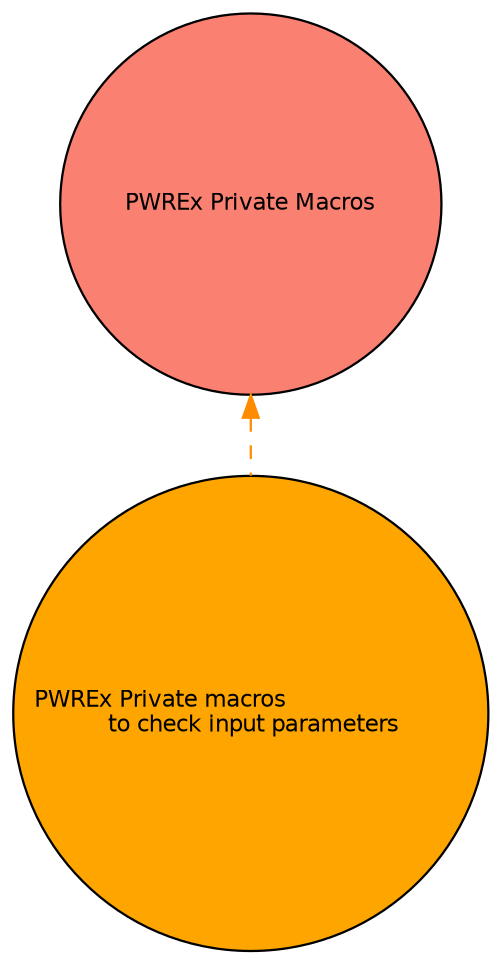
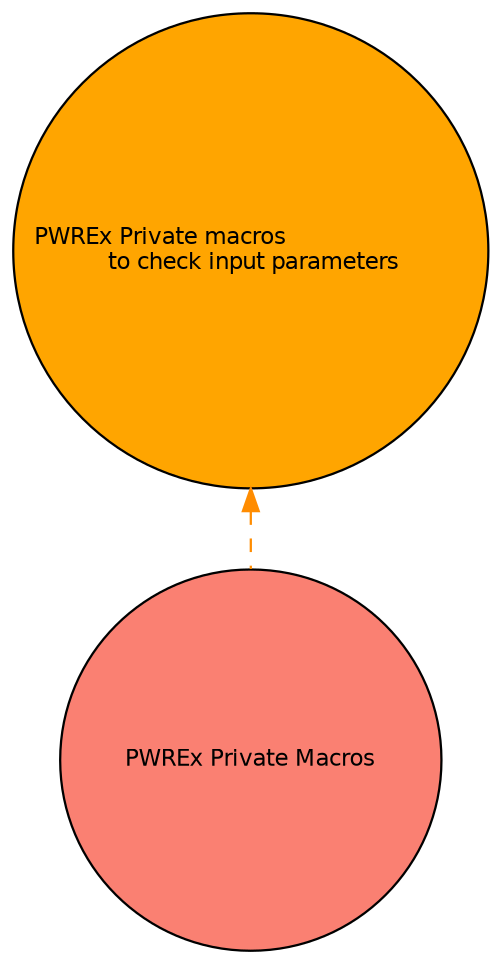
edge "PWREx Private macros to check input parameters" -> "PWREx Private Macros": reversed
